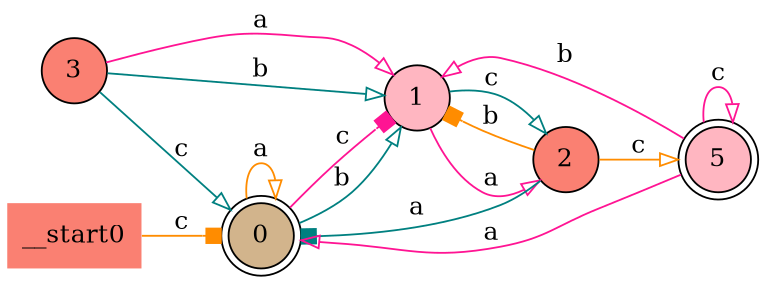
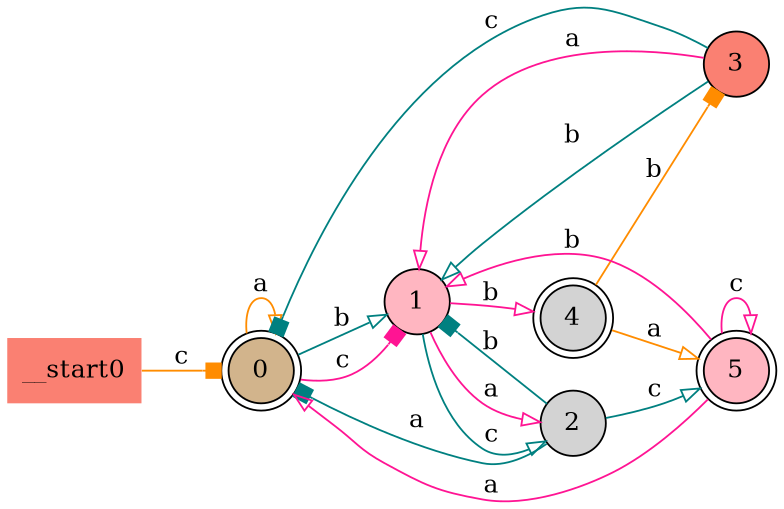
edge "2" -> "1": color darkorange -> teal
edge "3" -> "0": arrowhead onormal -> box
node "2": fillcolor salmon -> lightgrey
edge "2" -> "5": color darkorange -> teal
node "4": added
